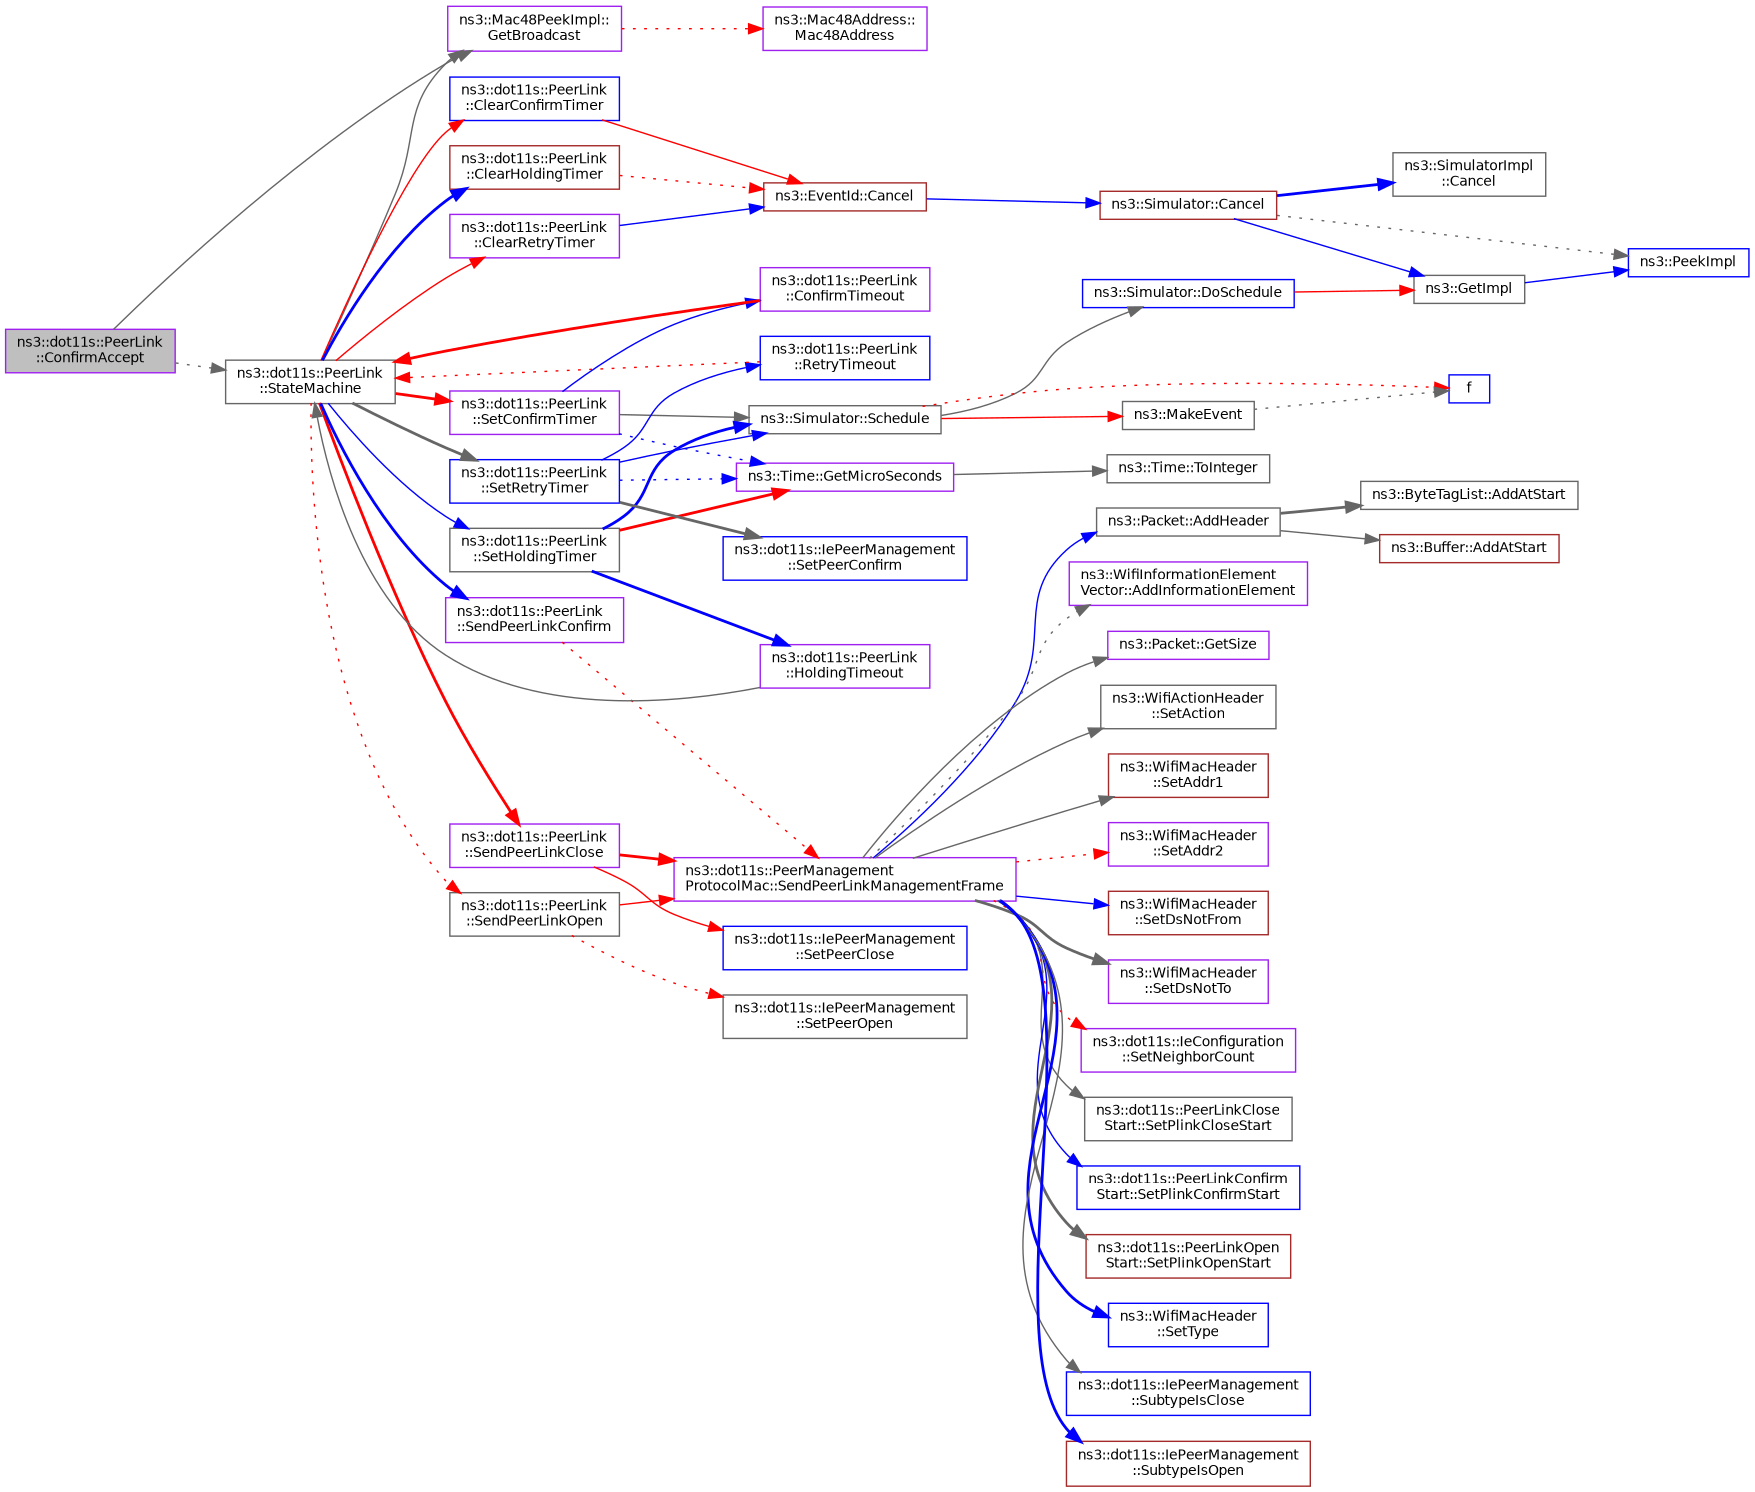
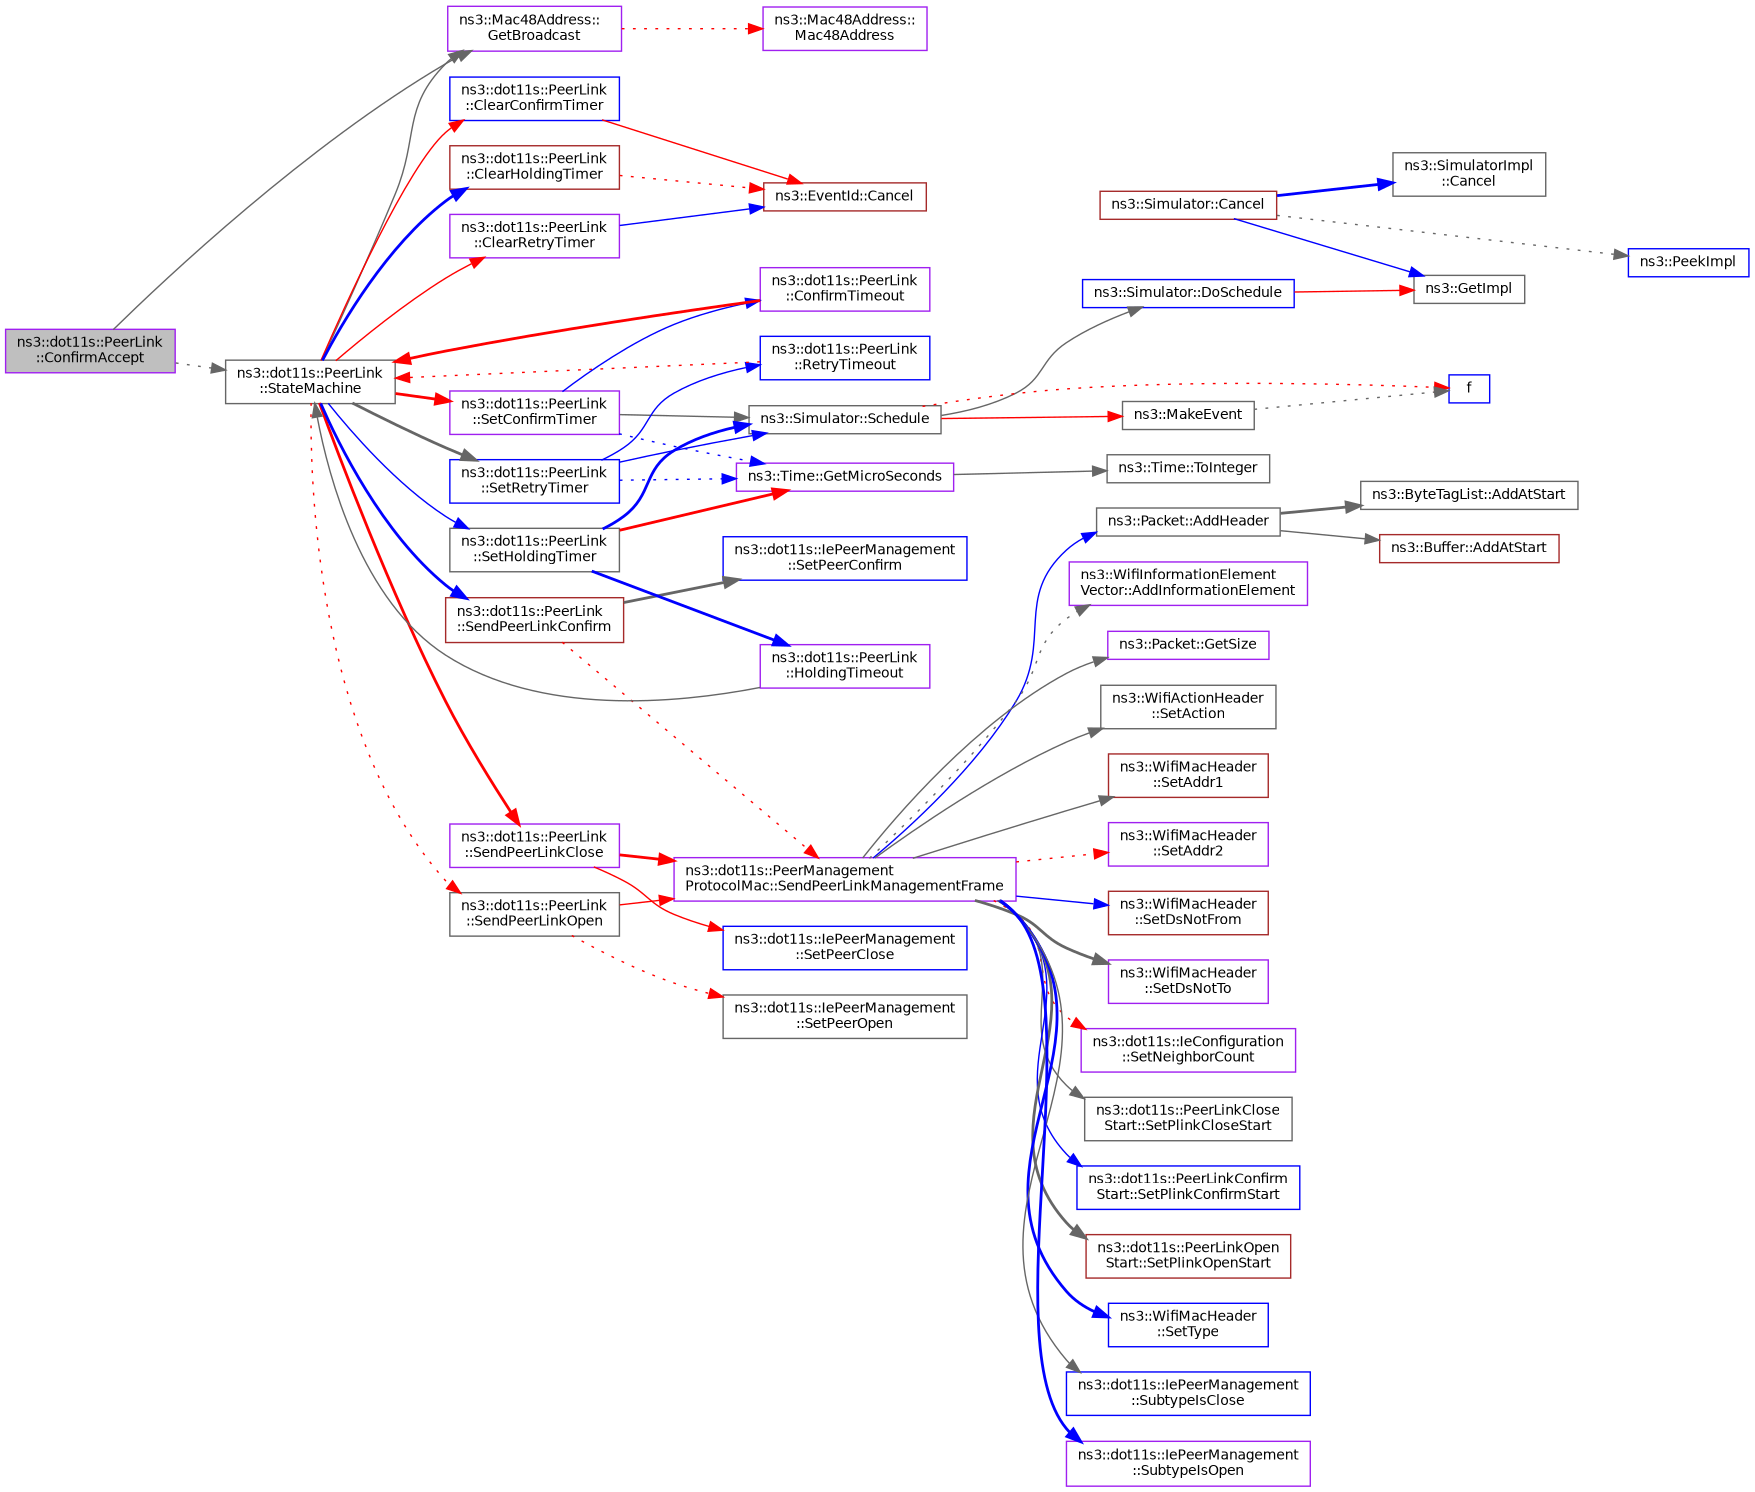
node "ns3::Mac48PeekImpl:: GetBroadcast": label "ns3::Mac48PeekImpl:: GetBroadcast" -> "ns3::Mac48Address:: GetBroadcast"
edge "ns3::EventId::Cancel" -> "ns3::Simulator::Cancel": removed
edge "ns3::GetImpl" -> "ns3::PeekImpl": removed
edge "ns3::dot11s::PeerLink ::SetRetryTimer" -> "ns3::dot11s::IePeerManagement ::SetPeerConfirm": now "ns3::dot11s::PeerLink ::SendPeerLinkConfirm" -> "ns3::dot11s::IePeerManagement ::SetPeerConfirm"
node "ns3::dot11s::PeerLink ::SendPeerLinkConfirm": color purple -> brown
node "ns3::dot11s::IePeerManagement ::SubtypeIsOpen": color brown -> purple
